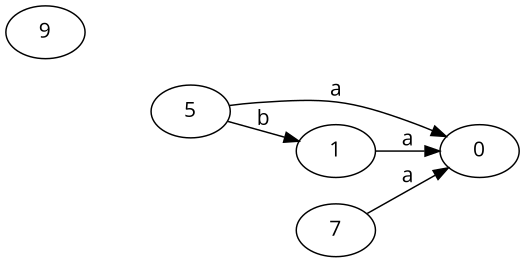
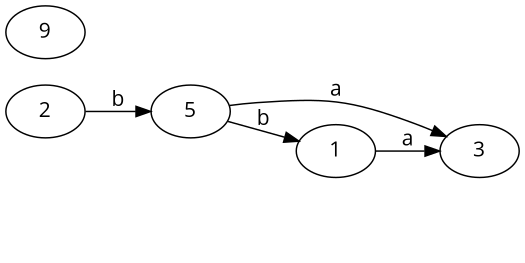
node "2": added
node "0": label "0" -> "3"
node "7": removed
